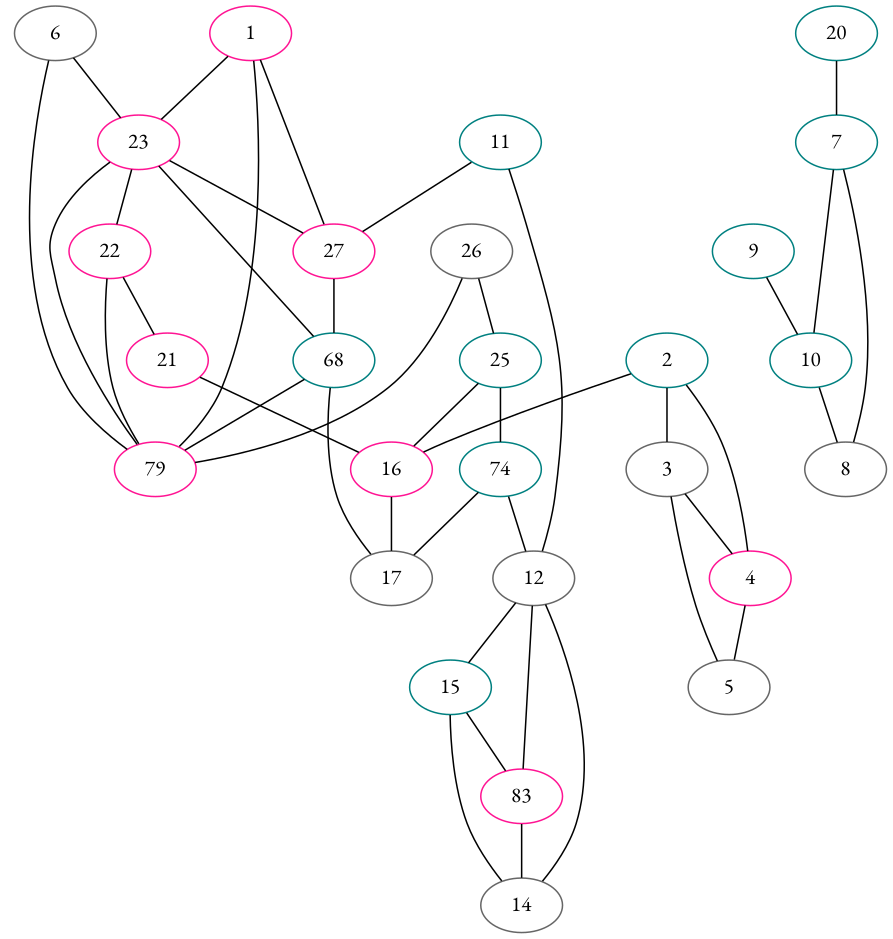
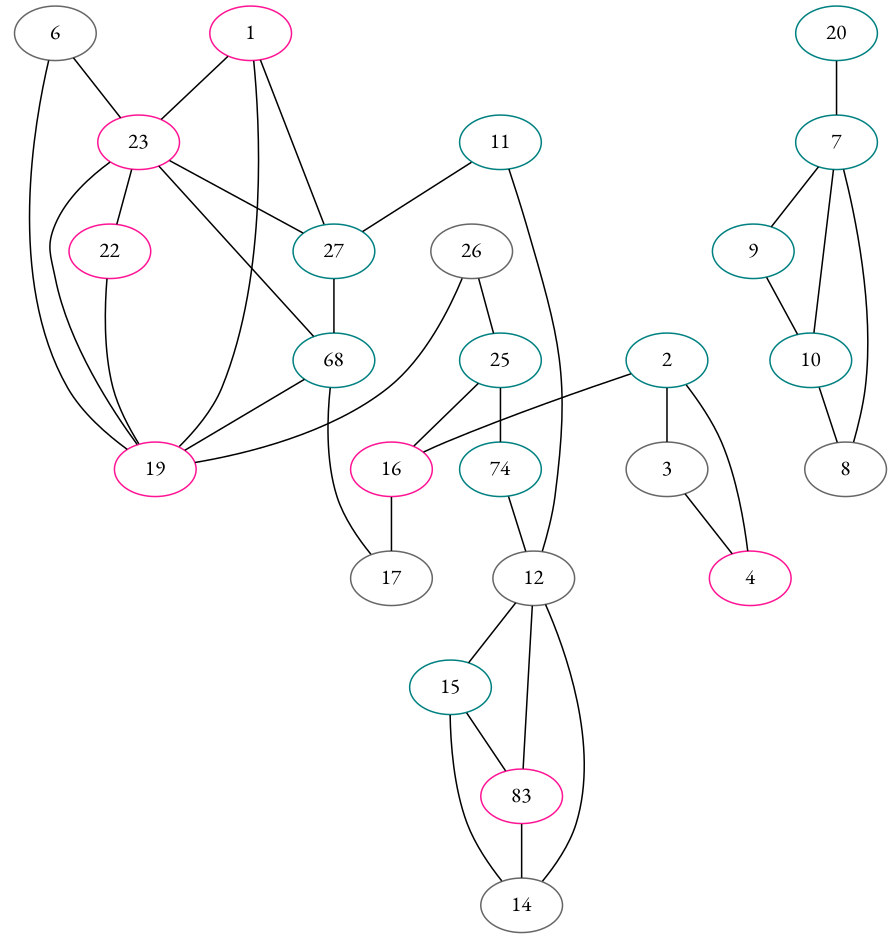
edge "7" -- "9": added
node "27": color deeppink -> teal
node "21": removed
node "79": label "79" -> "19"
edge "74" -- "17": removed
node "5": removed
